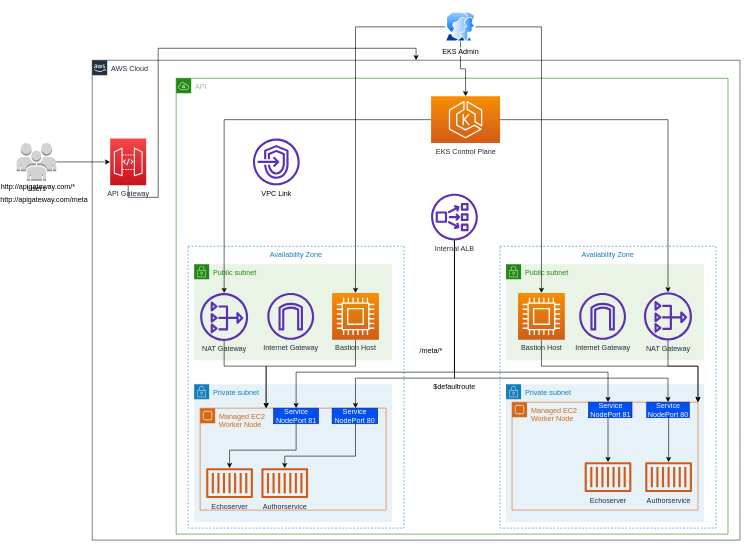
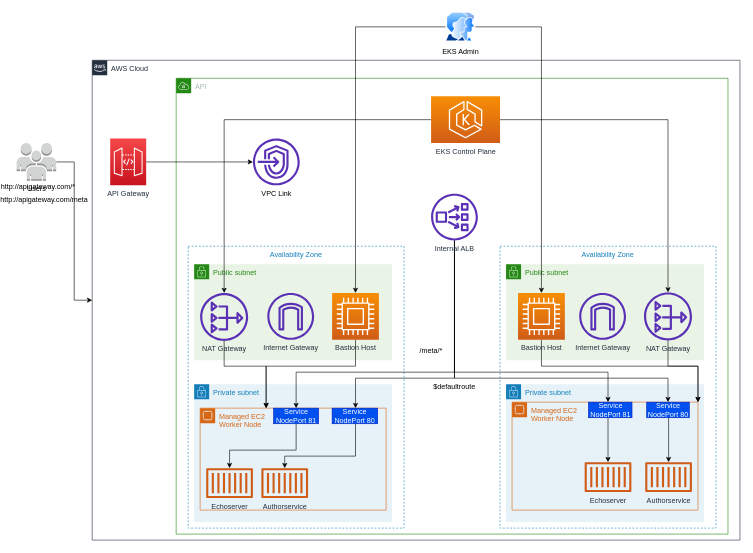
edge "API Gateway" -> "AWS Cloud": now "API Gateway" -> "VPC Link"
edge "EKS Admin" -> "EKS Control Plane": removed
edge "Users" -> "API Gateway": now "Users" -> "AWS Cloud"
